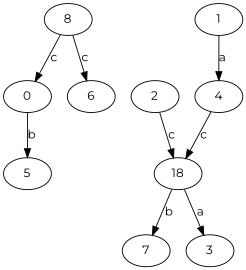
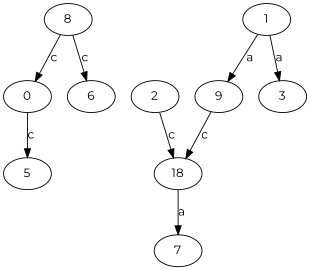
node "4": label "4" -> "9"
edge "0" -> "5": label "b" -> "c"
edge "18" -> "3": now "1" -> "3"
edge "18" -> "7": label "b" -> "a"
